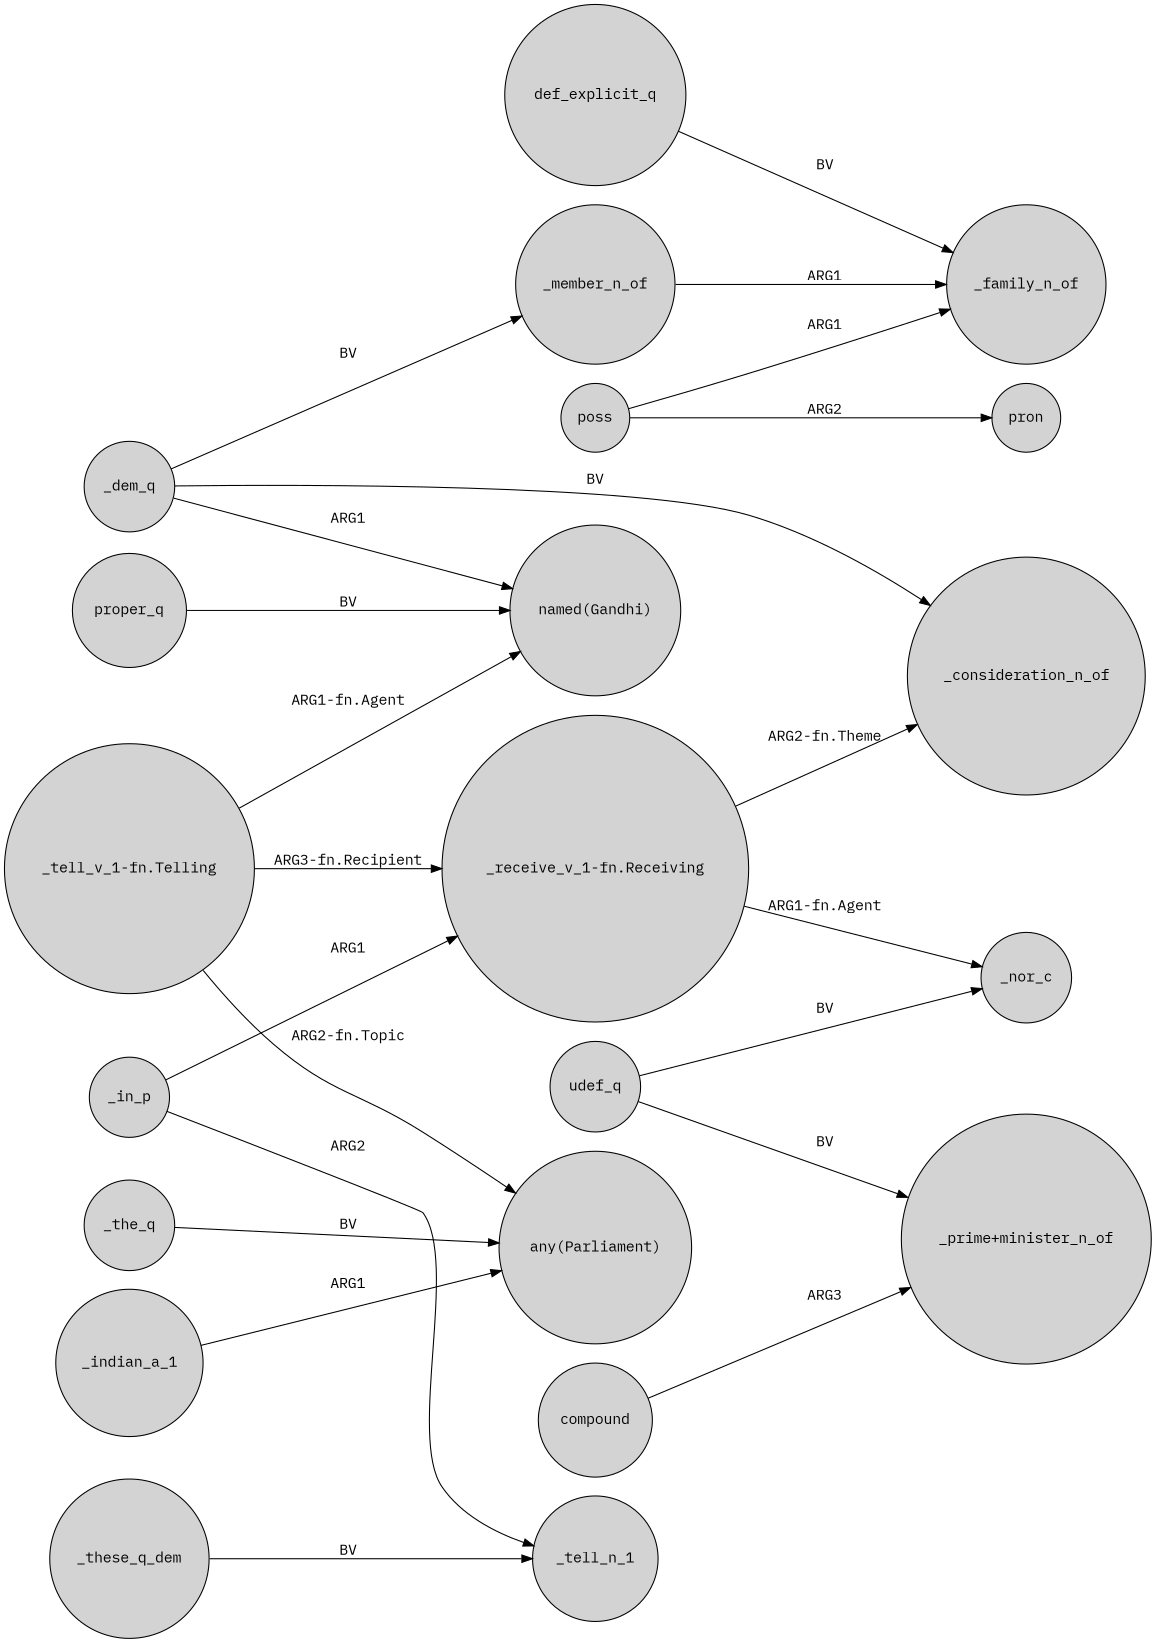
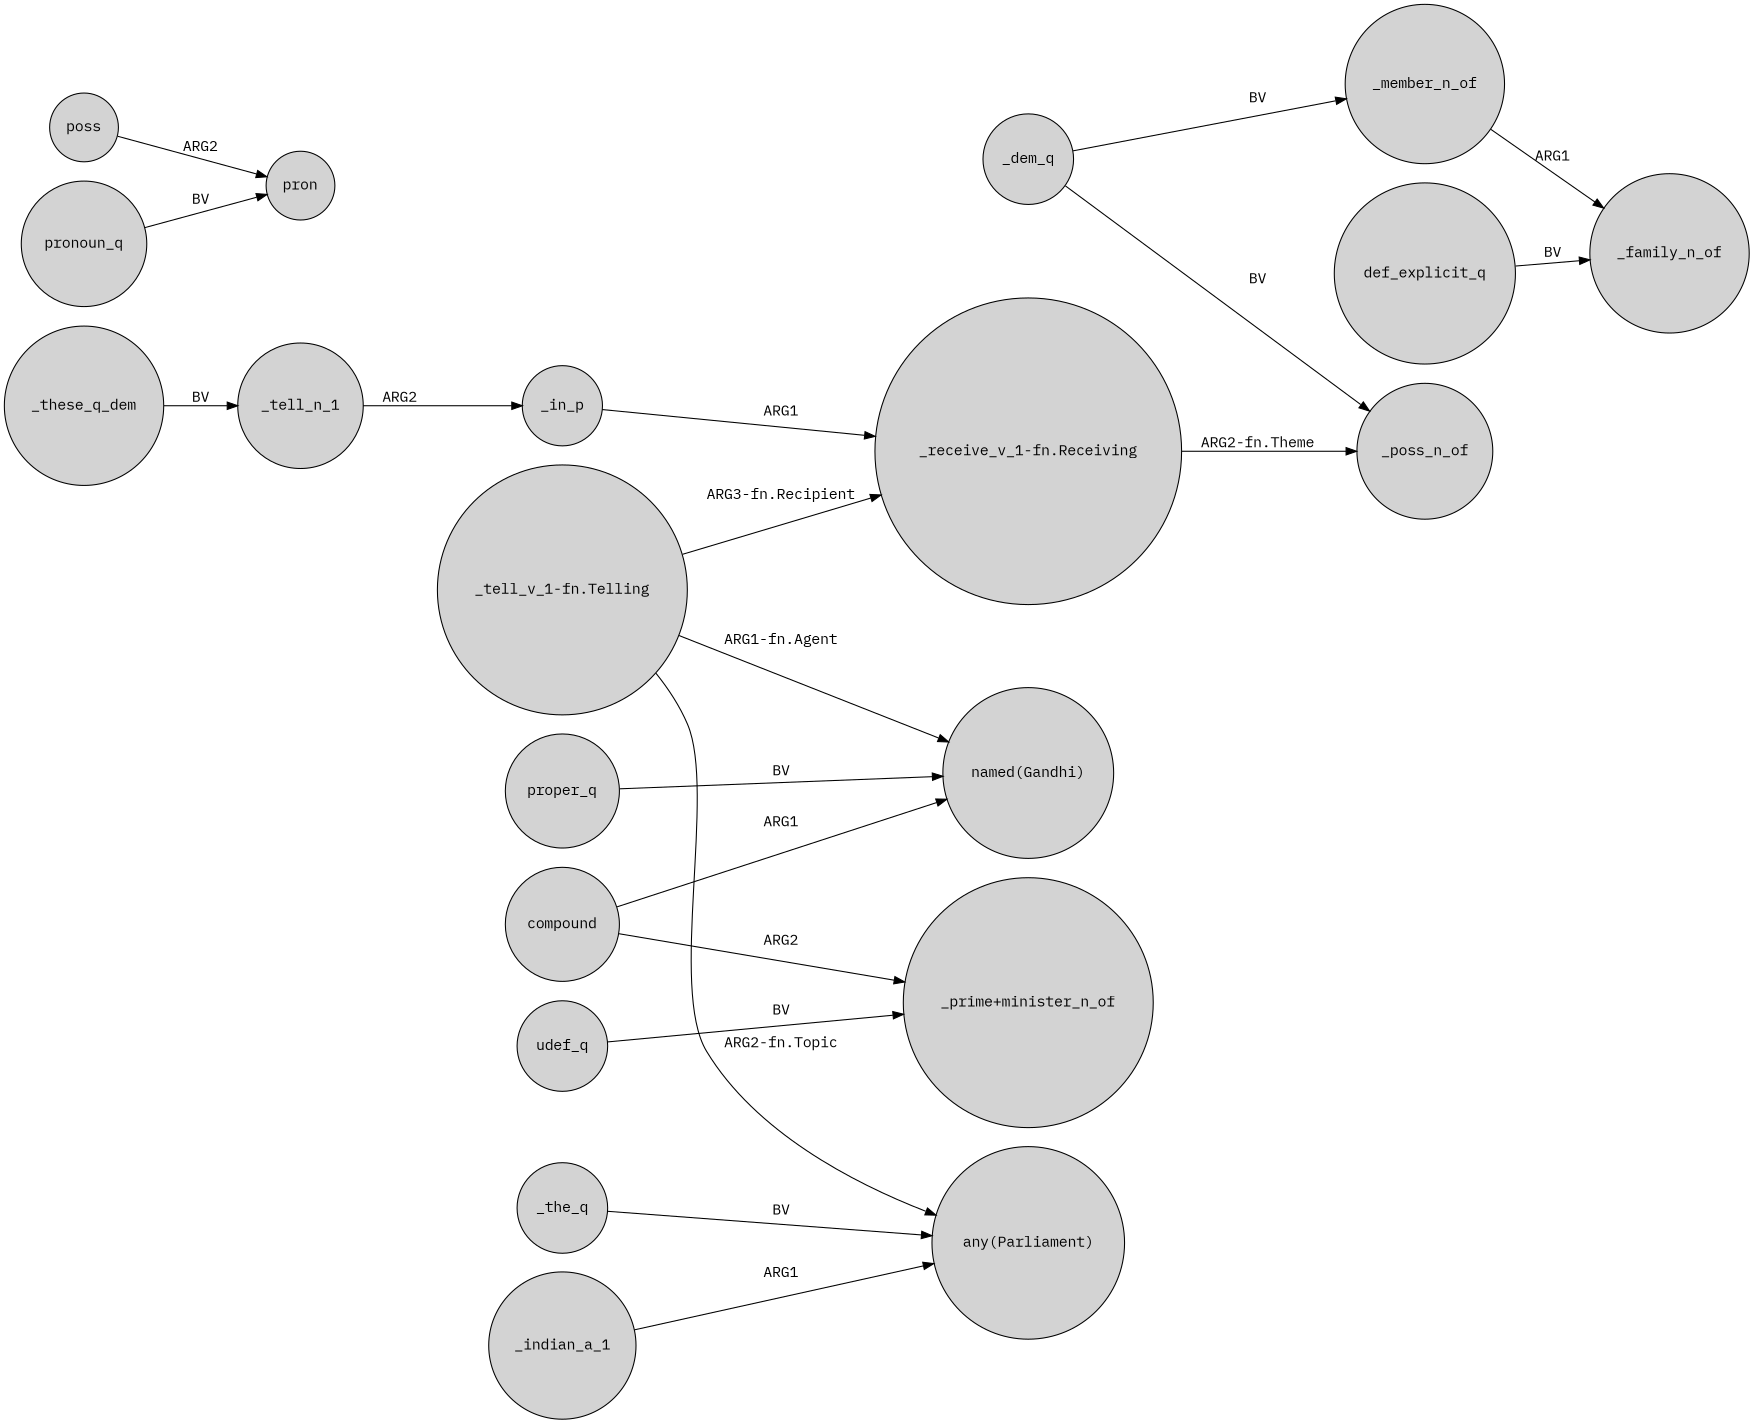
node "pronoun_q": added
edge "poss" -> "_family_n_of": removed, label "ARG1"
edge "_dem_q" -> "named(Gandhi)": now "compound" -> "named(Gandhi)"
node "_consideration_n_of": label "_consideration_n_of" -> "_poss_n_of"
node "_nor_c": removed
edge "_in_p" -> "_tell_n_1": reversed
edge "compound" -> "_prime+minister_n_of": label "ARG3" -> "ARG2"
